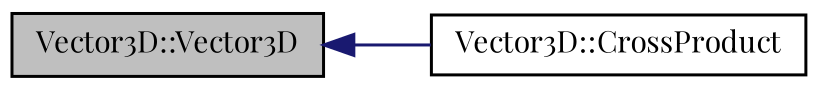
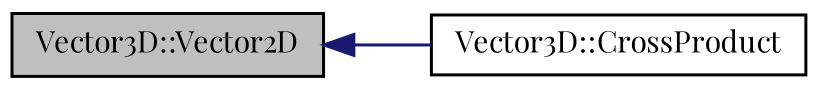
node "Vector3D::Vector3D": label "Vector3D::Vector3D" -> "Vector3D::Vector2D"
